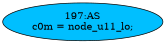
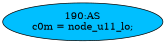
node "197:AS c0m = node_u11_lo;": label "197:AS c0m = node_u11_lo;" -> "190:AS c0m = node_u11_lo;"
